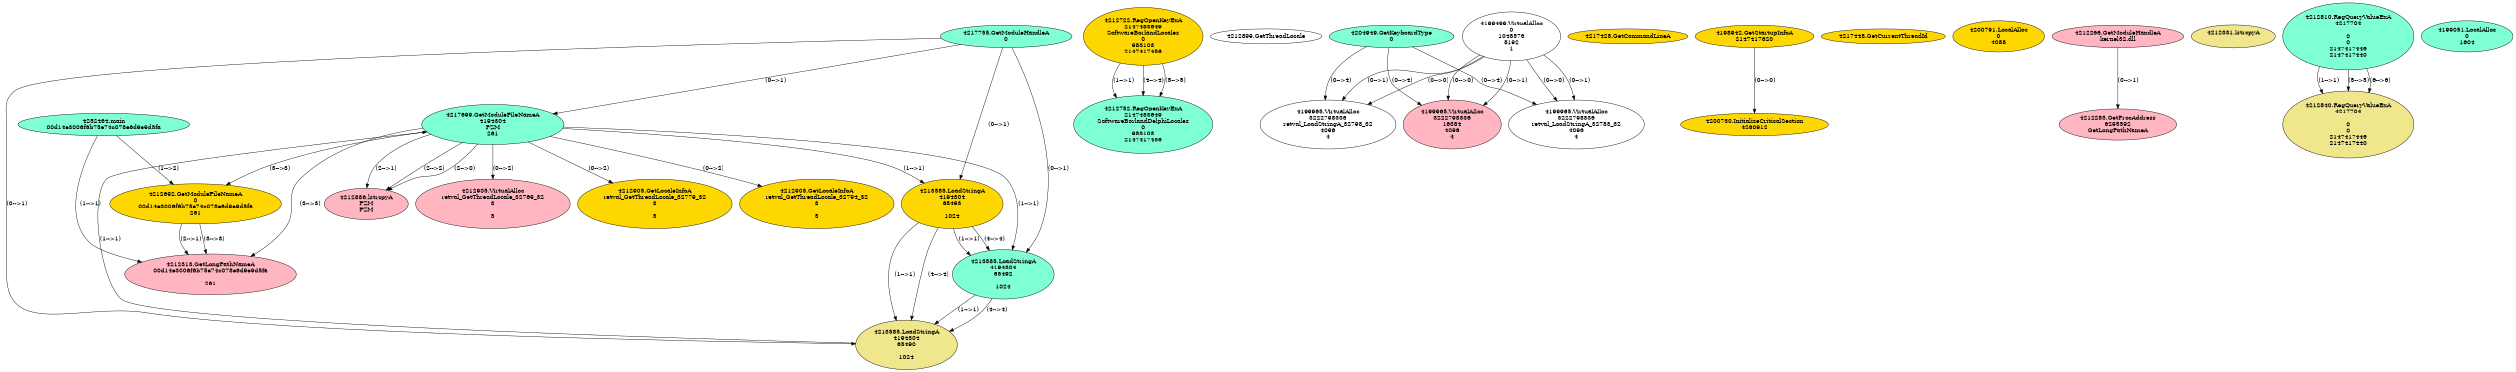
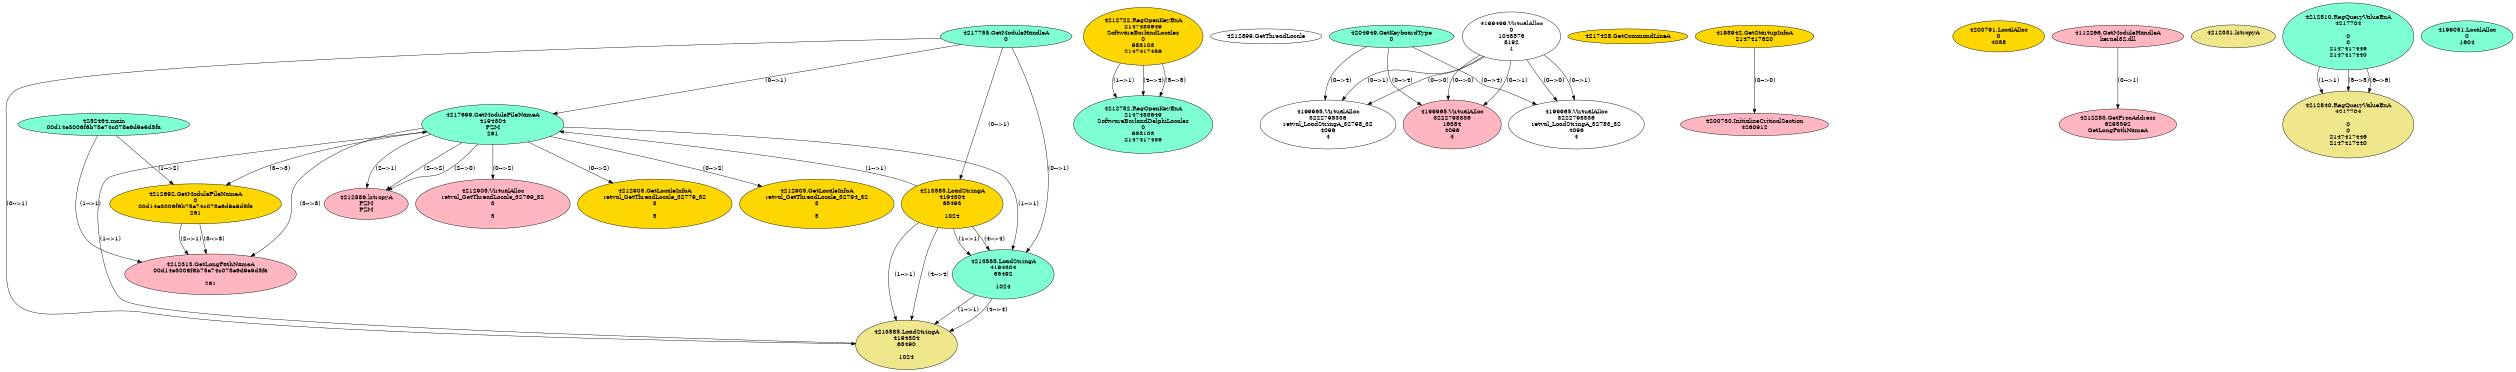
node "4217448.GetCurrentThreadId": removed
node "4212266.GetModuleHandleA kernel32.dll": label "4212266.GetModuleHandleA kernel32.dll" -> "4112266.GetModuleHandleA kernel32.dll"
node "4200730.InitializeCriticalSection 4260912": fillcolor gold -> lightpink
edge "4217699.GetModuleFileNameA 4194304 PZM 261" -> "4213585.LoadStringA 4194304 65493 1024": reversed
